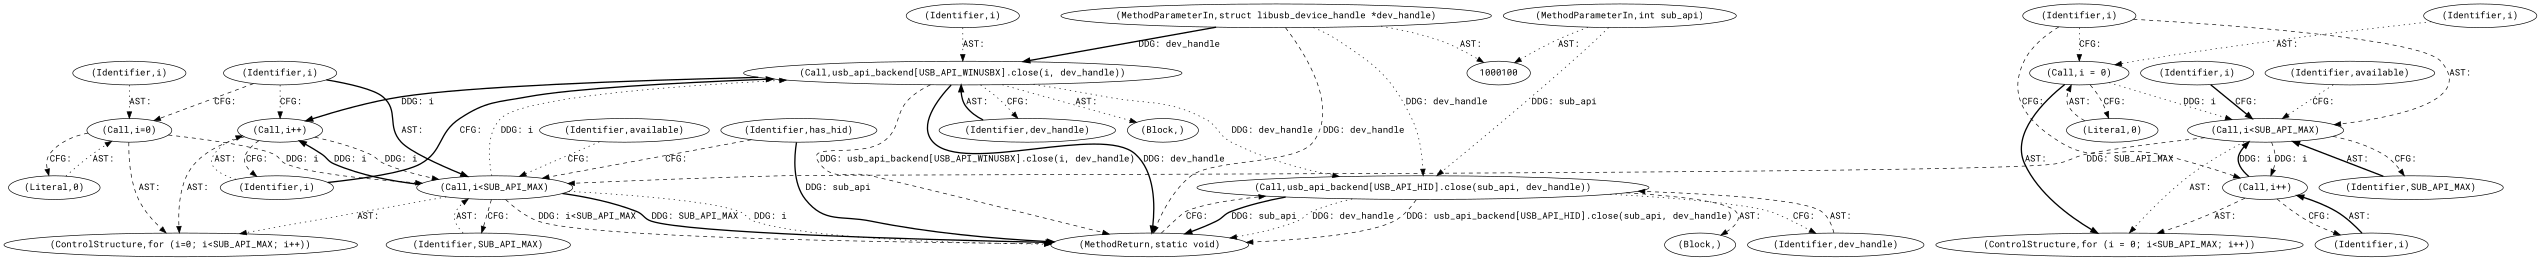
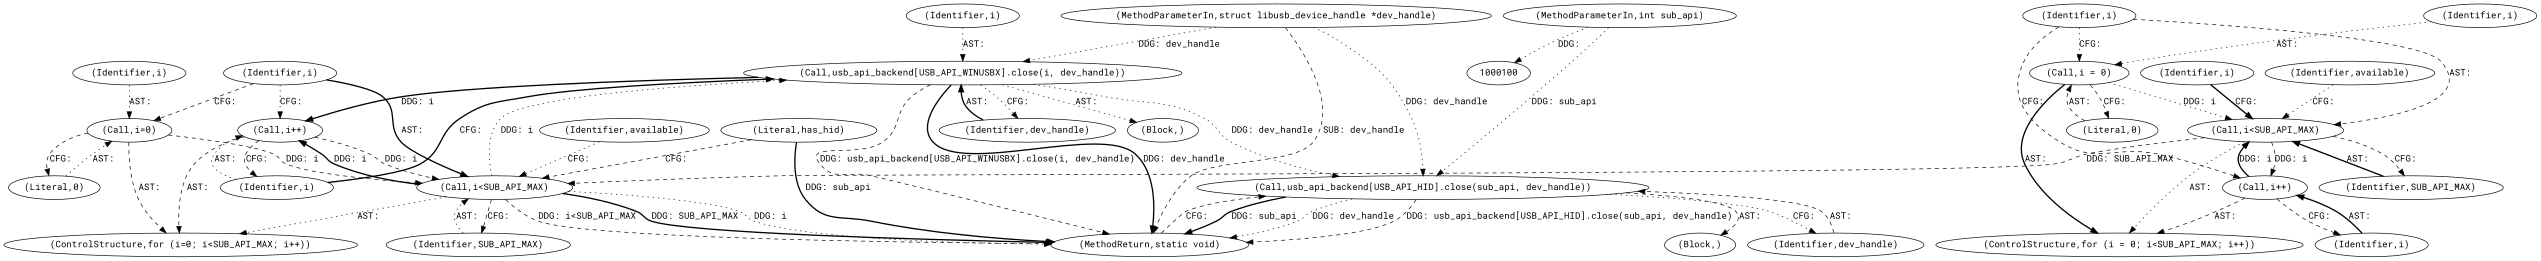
edge "(MethodParameterIn,struct libusb_device_handle *dev_handle)" -> "1000100": removed, label "AST:"
edge "(MethodParameterIn,struct libusb_device_handle *dev_handle)" -> "(Call,usb_api_backend[USB_API_WINUSBX].close(i, dev_handle))": style bold -> dotted
edge "(MethodParameterIn,int sub_api)" -> "1000100": label "AST: " -> "DDG: "
node "(Identifier,has_hid)": label "(Identifier,has_hid)" -> "(Literal,has_hid)"
edge "(MethodParameterIn,struct libusb_device_handle *dev_handle)" -> "(MethodReturn,static void)": label "DDG: dev_handle" -> "SUB: dev_handle"
